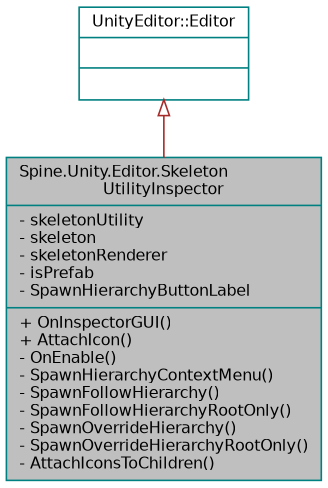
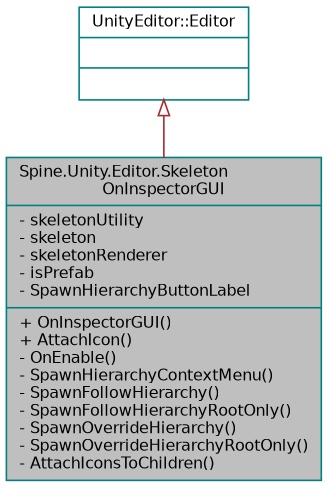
node "Spine.Unity.Editor.Skeleton": text "UtilityInspector" -> "OnInspectorGUI"
